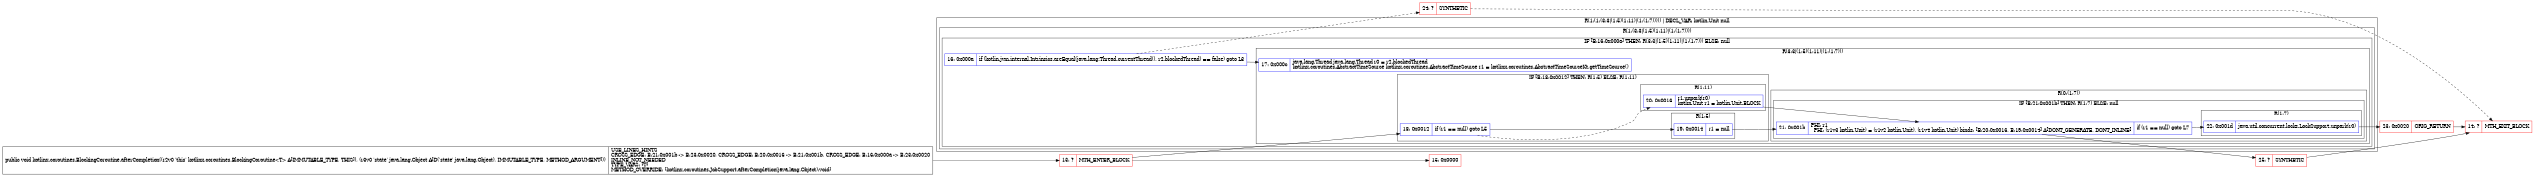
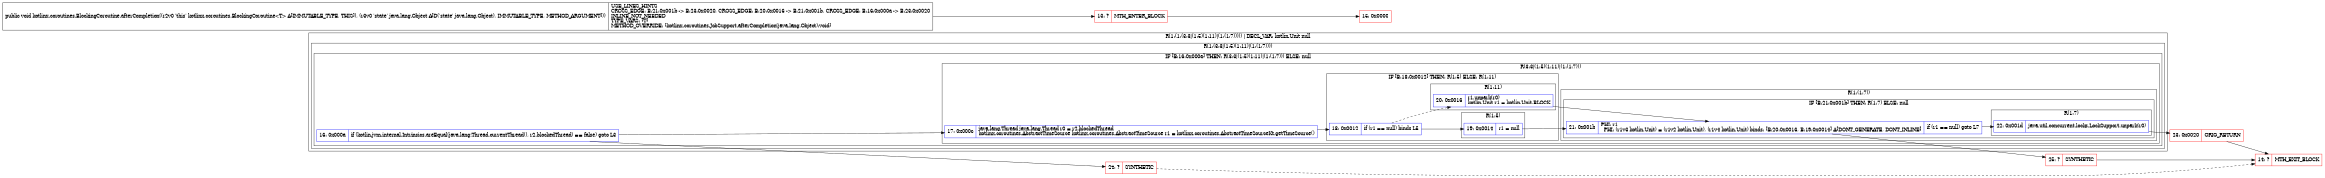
edge "16: 0x000a" -> "24: ?": style dashed -> solid
cluster "R(0:(1:7))": label "R(0:(1:7))" -> "R(1:(1:7))"
node "18: 0x0012": text "if (r1 == null) goto L5" -> "if (r1 == null) binds L5"
edge "13: ?" -> "18: 0x0012": now "17: 0x000c" -> "18: 0x0012"
